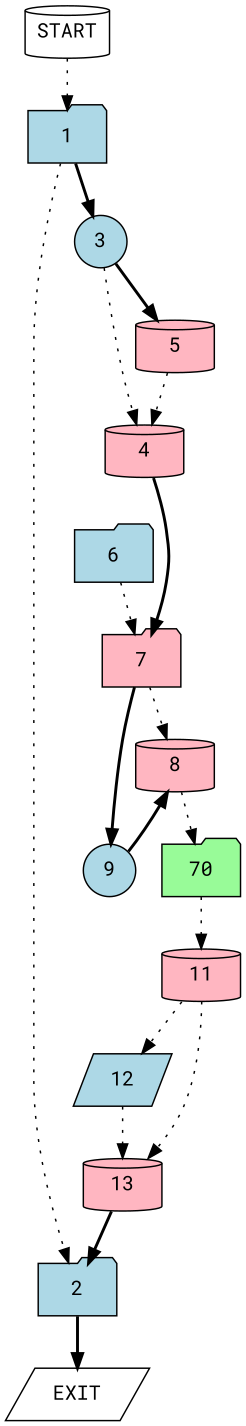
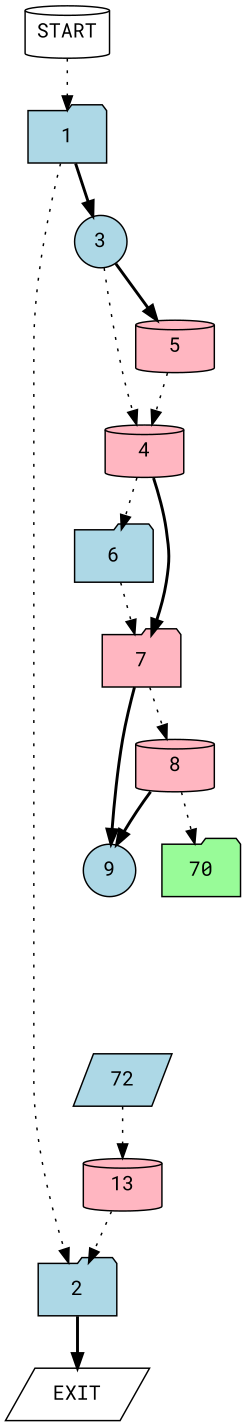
edge "4" -> "6": added
edge "9" -> "8": reversed
node "11": removed
node "12": label "12" -> "72"
edge "13" -> "2": style bold -> dotted
